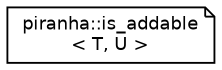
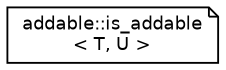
node "piranha::is_addable < T, U >": label "piranha::is_addable < T, U >" -> "addable::is_addable < T, U >"
